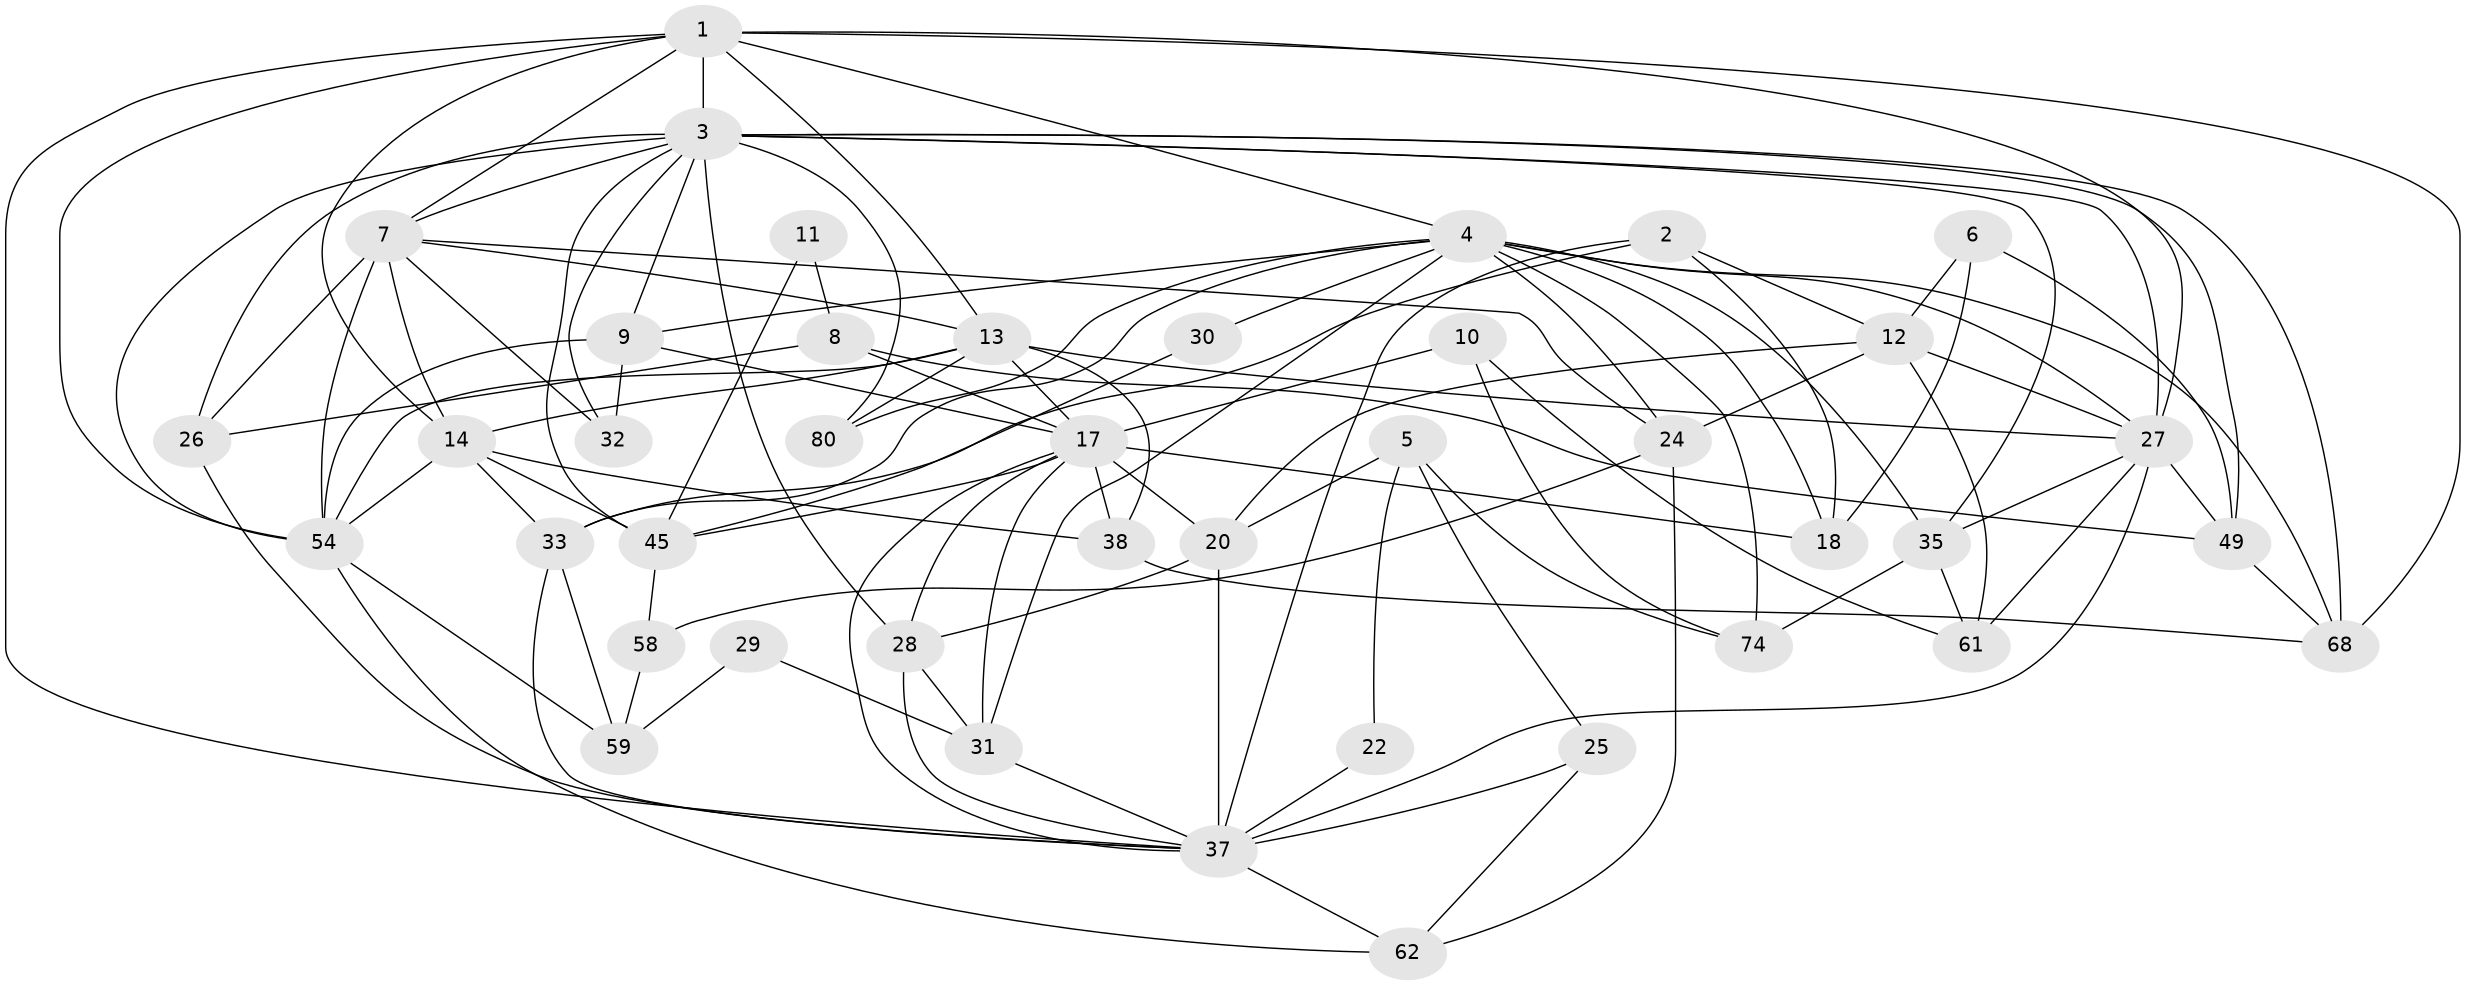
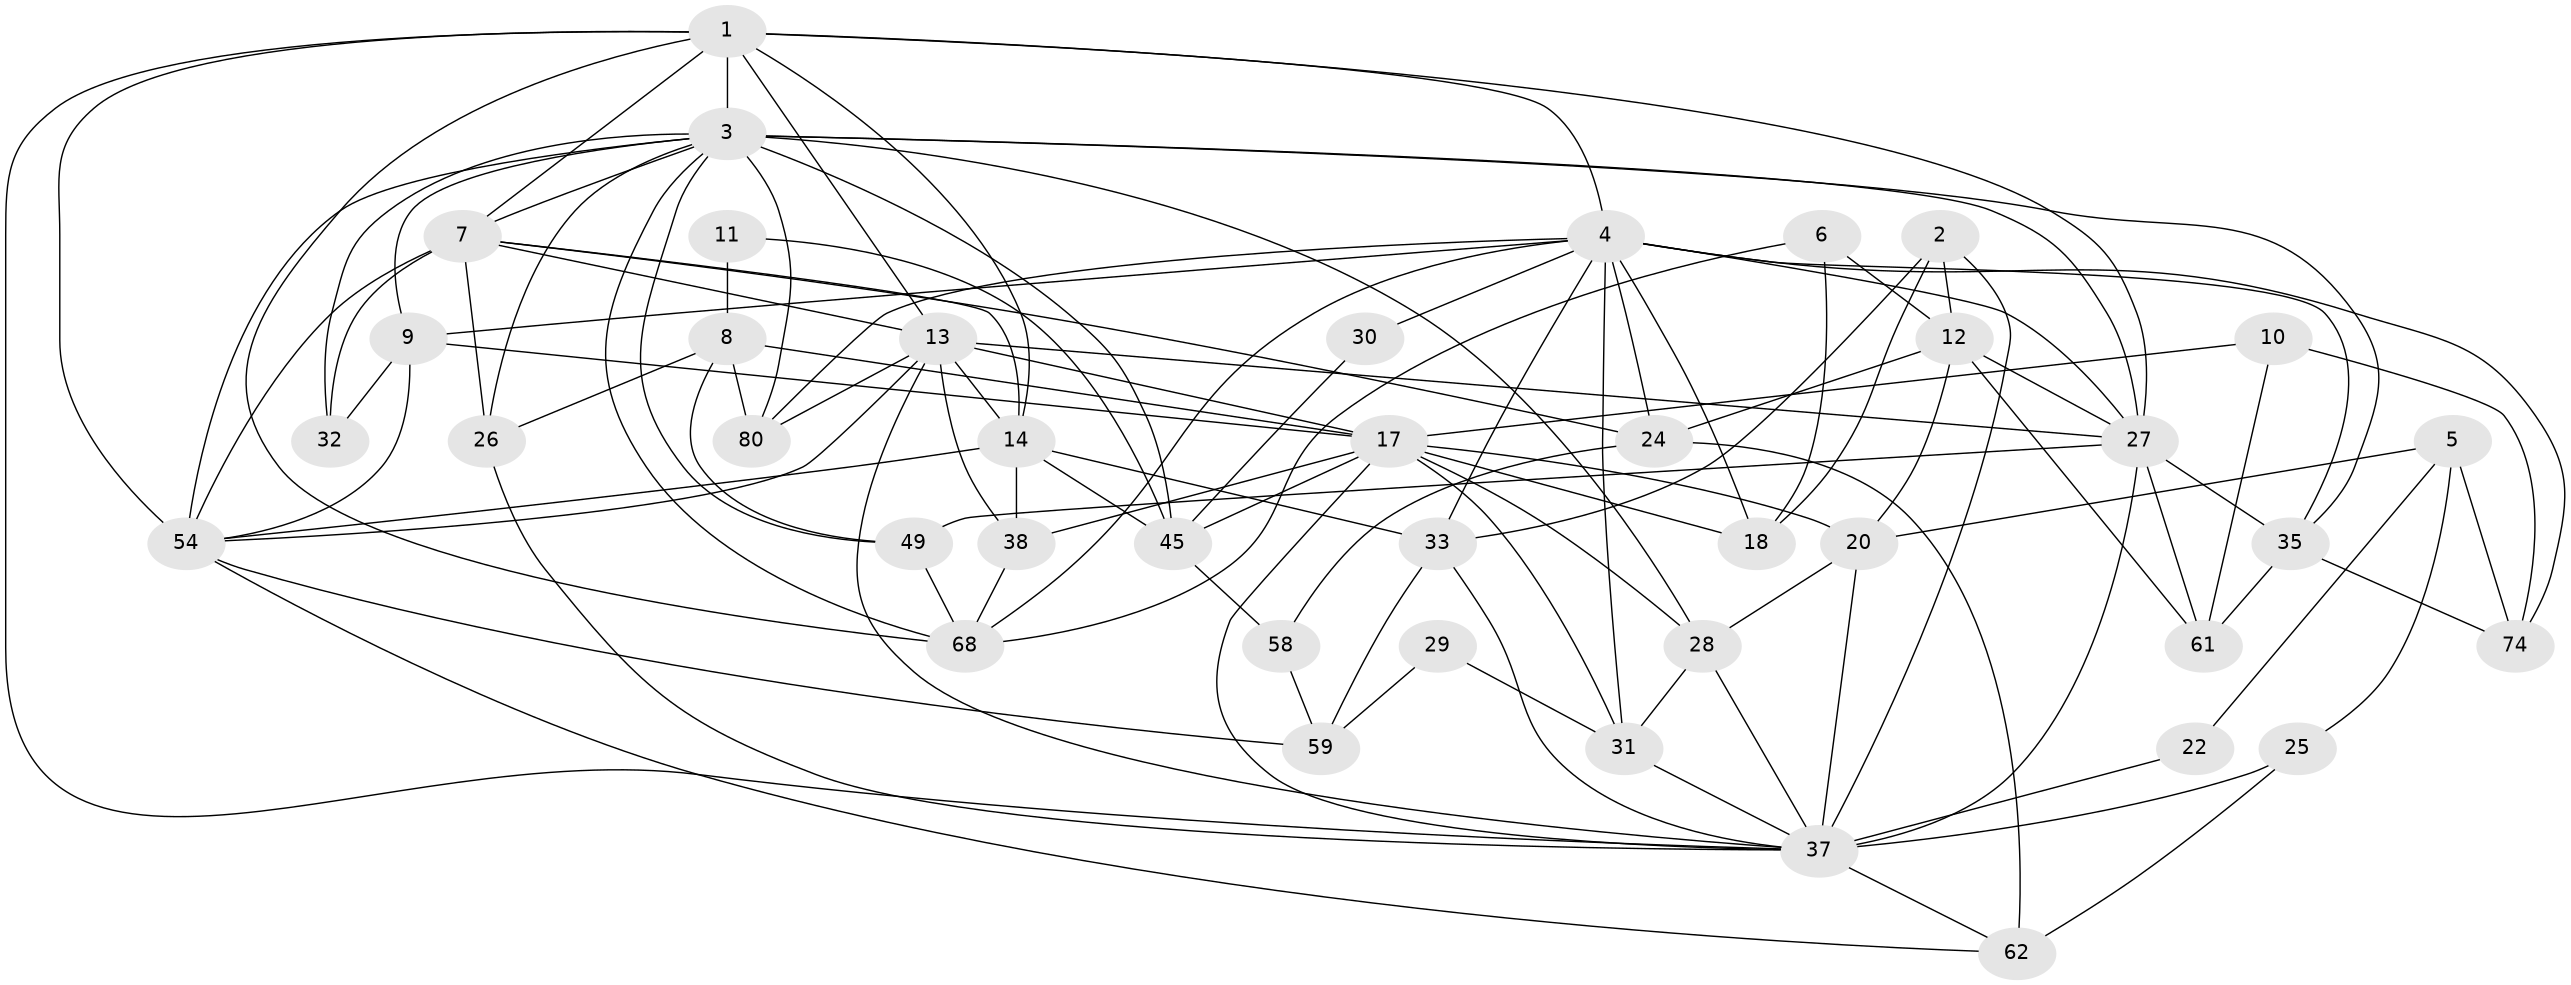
edge "6" -- "49": now "6" -- "68"
edge "8" -- "80": added
edge "13" -- "37": added
